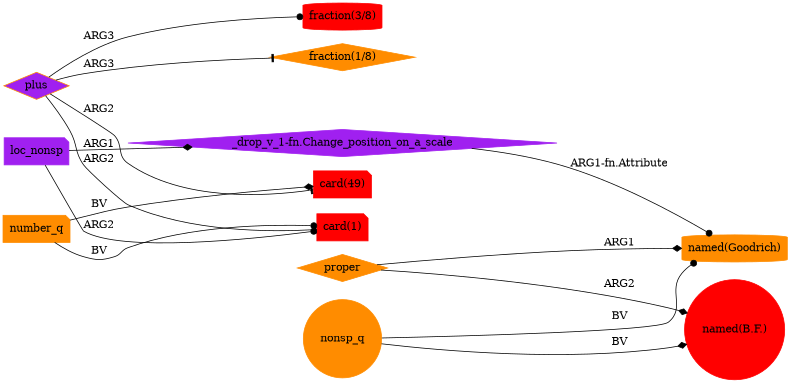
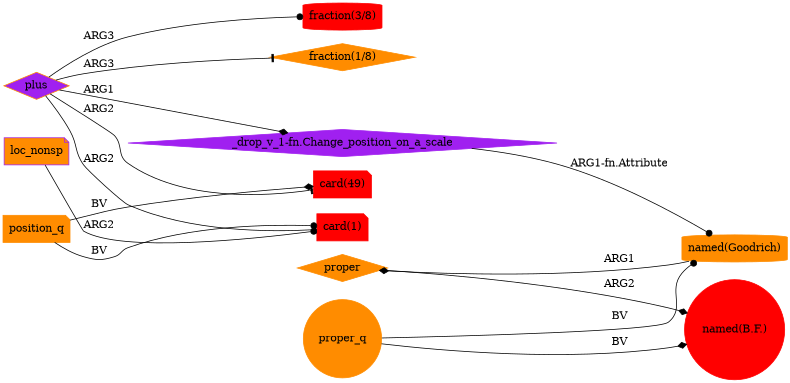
edge "loc_nonsp" -> "_drop_v_1-fn.Change_position_on_a_scale": now "plus" -> "_drop_v_1-fn.Change_position_on_a_scale"
node "loc_nonsp": fillcolor purple -> darkorange
node "number_q": label "number_q" -> "position_q"
edge "proper" -> "named(Goodrich)": reversed
node "nonsp_q": label "nonsp_q" -> "proper_q"
